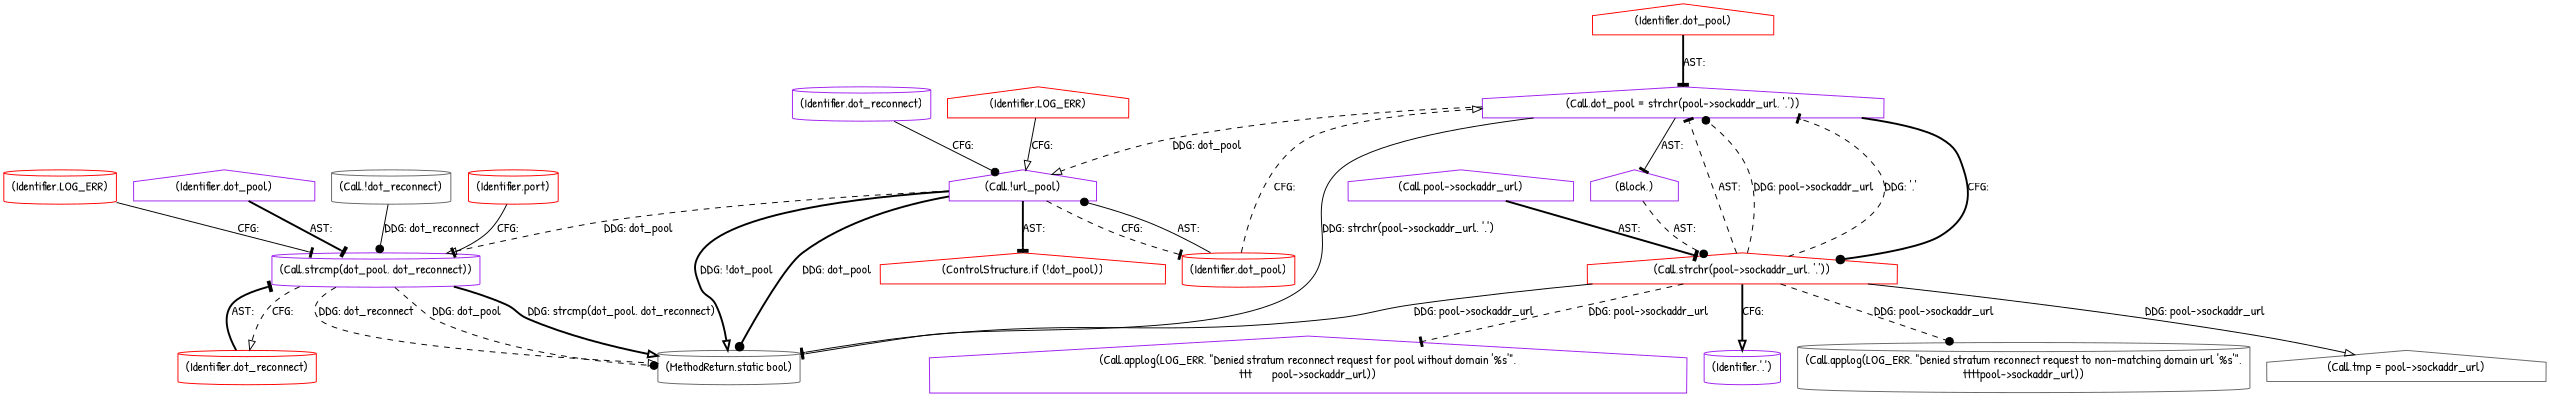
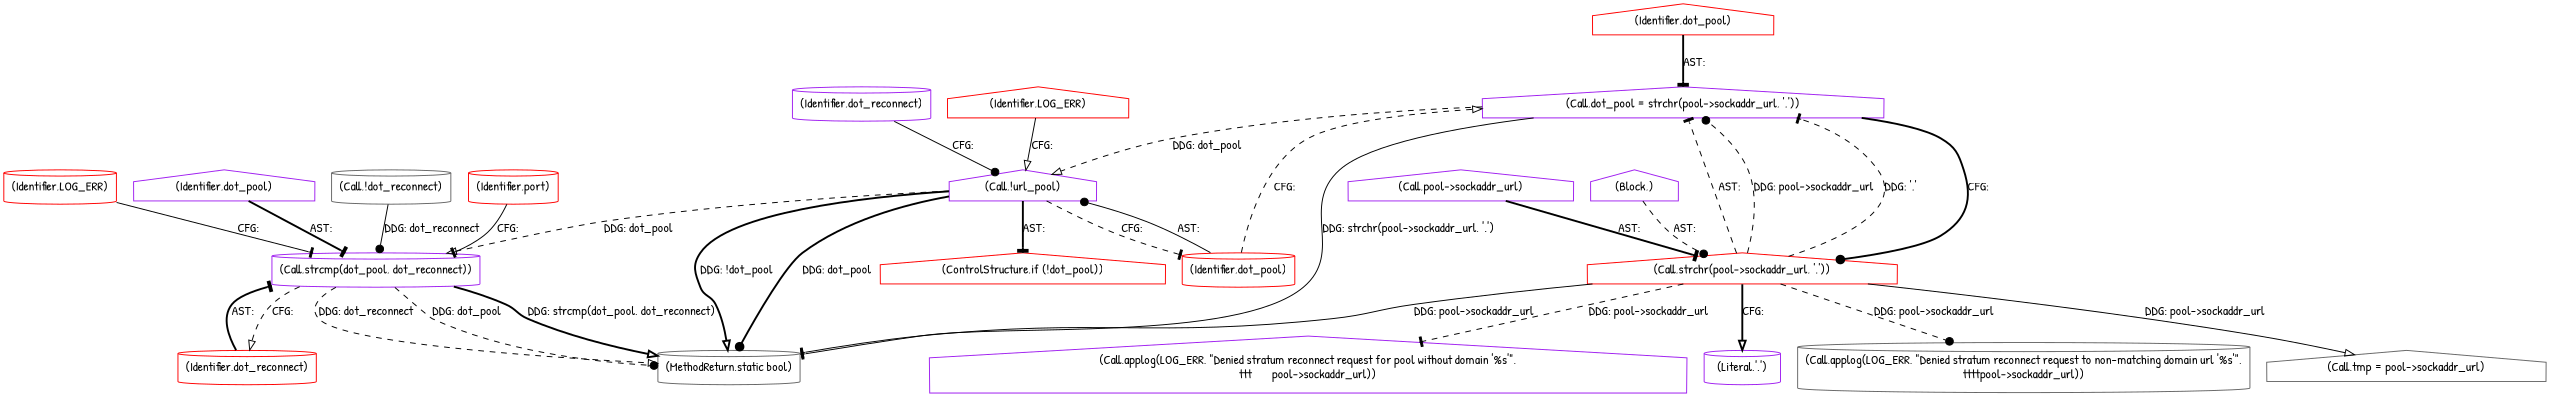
edge "(Call,dot_pool = strchr(pool->sockaddr_url, '.'))" -> "(Block,)": removed, label "AST:"
node "(Identifier,'.')": label "(Identifier,'.')" -> "(Literal,'.')"
